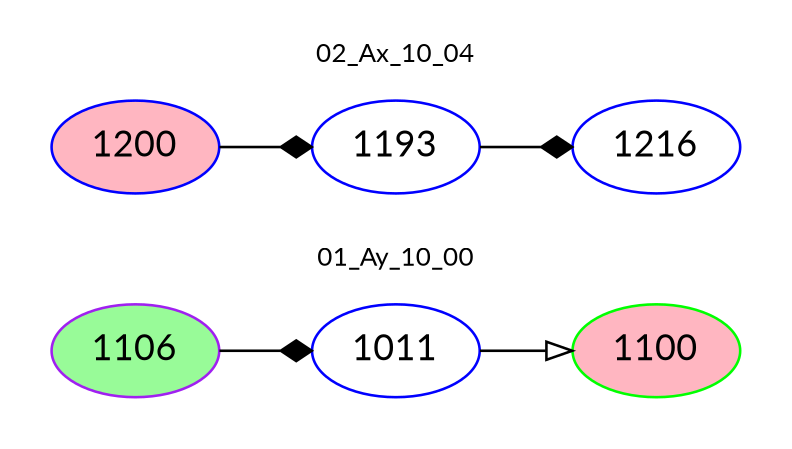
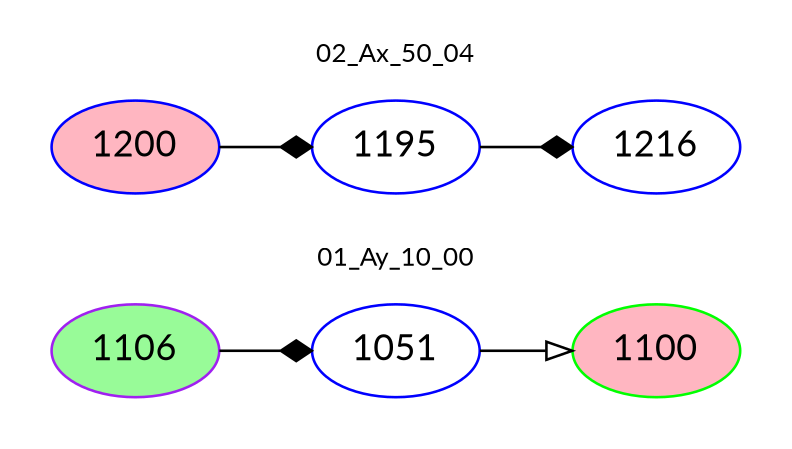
cluster "02_Ax_10_04": label "02_Ax_10_04" -> "02_Ax_50_04"
node "1193": label "1193" -> "1195"
node "1011": label "1011" -> "1051"
